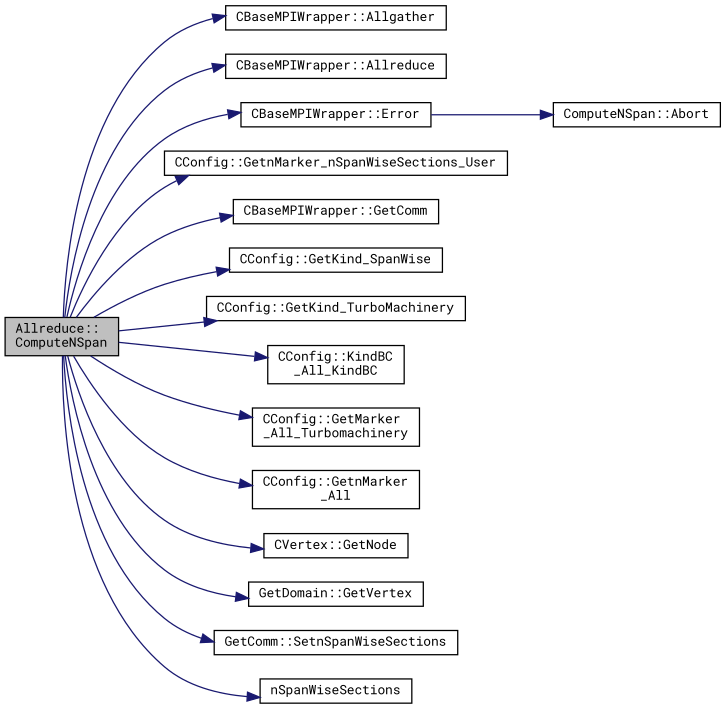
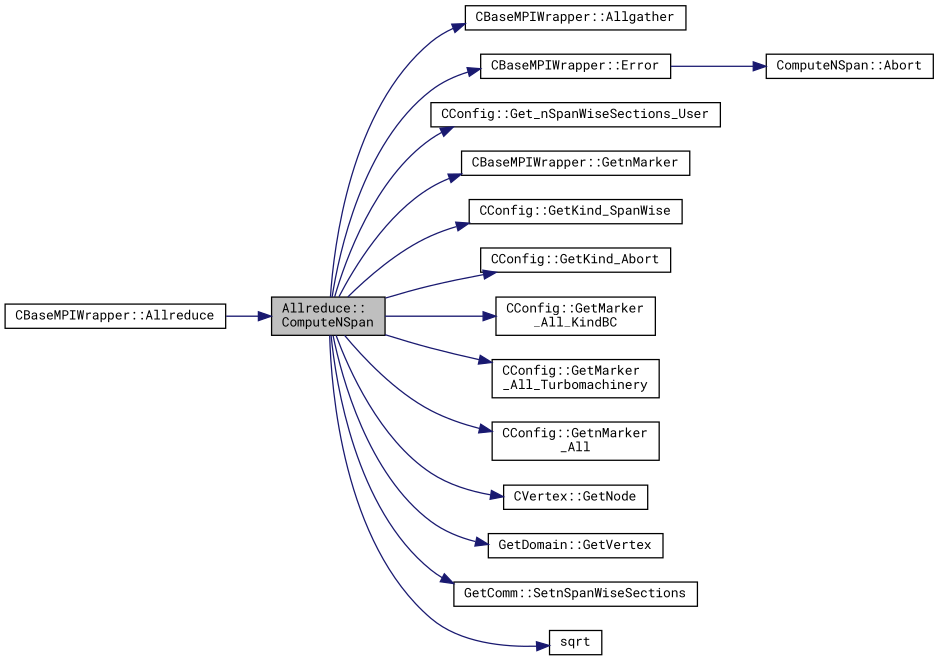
node "CConfig::GetnMarker_nSpanWiseSections_User": label "CConfig::GetnMarker_nSpanWiseSections_User" -> "CConfig::Get_nSpanWiseSections_User"
edge "Allreduce:: ComputeNSpan" -> "CBaseMPIWrapper::Allreduce": reversed
node "CBaseMPIWrapper::GetComm": label "CBaseMPIWrapper::GetComm" -> "CBaseMPIWrapper::GetnMarker"
node "CConfig::GetKind_TurboMachinery": label "CConfig::GetKind_TurboMachinery" -> "CConfig::GetKind_Abort"
node "CConfig::KindBC _All_KindBC": label "CConfig::KindBC _All_KindBC" -> "CConfig::GetMarker _All_KindBC"
node "nSpanWiseSections": label "nSpanWiseSections" -> "sqrt"
